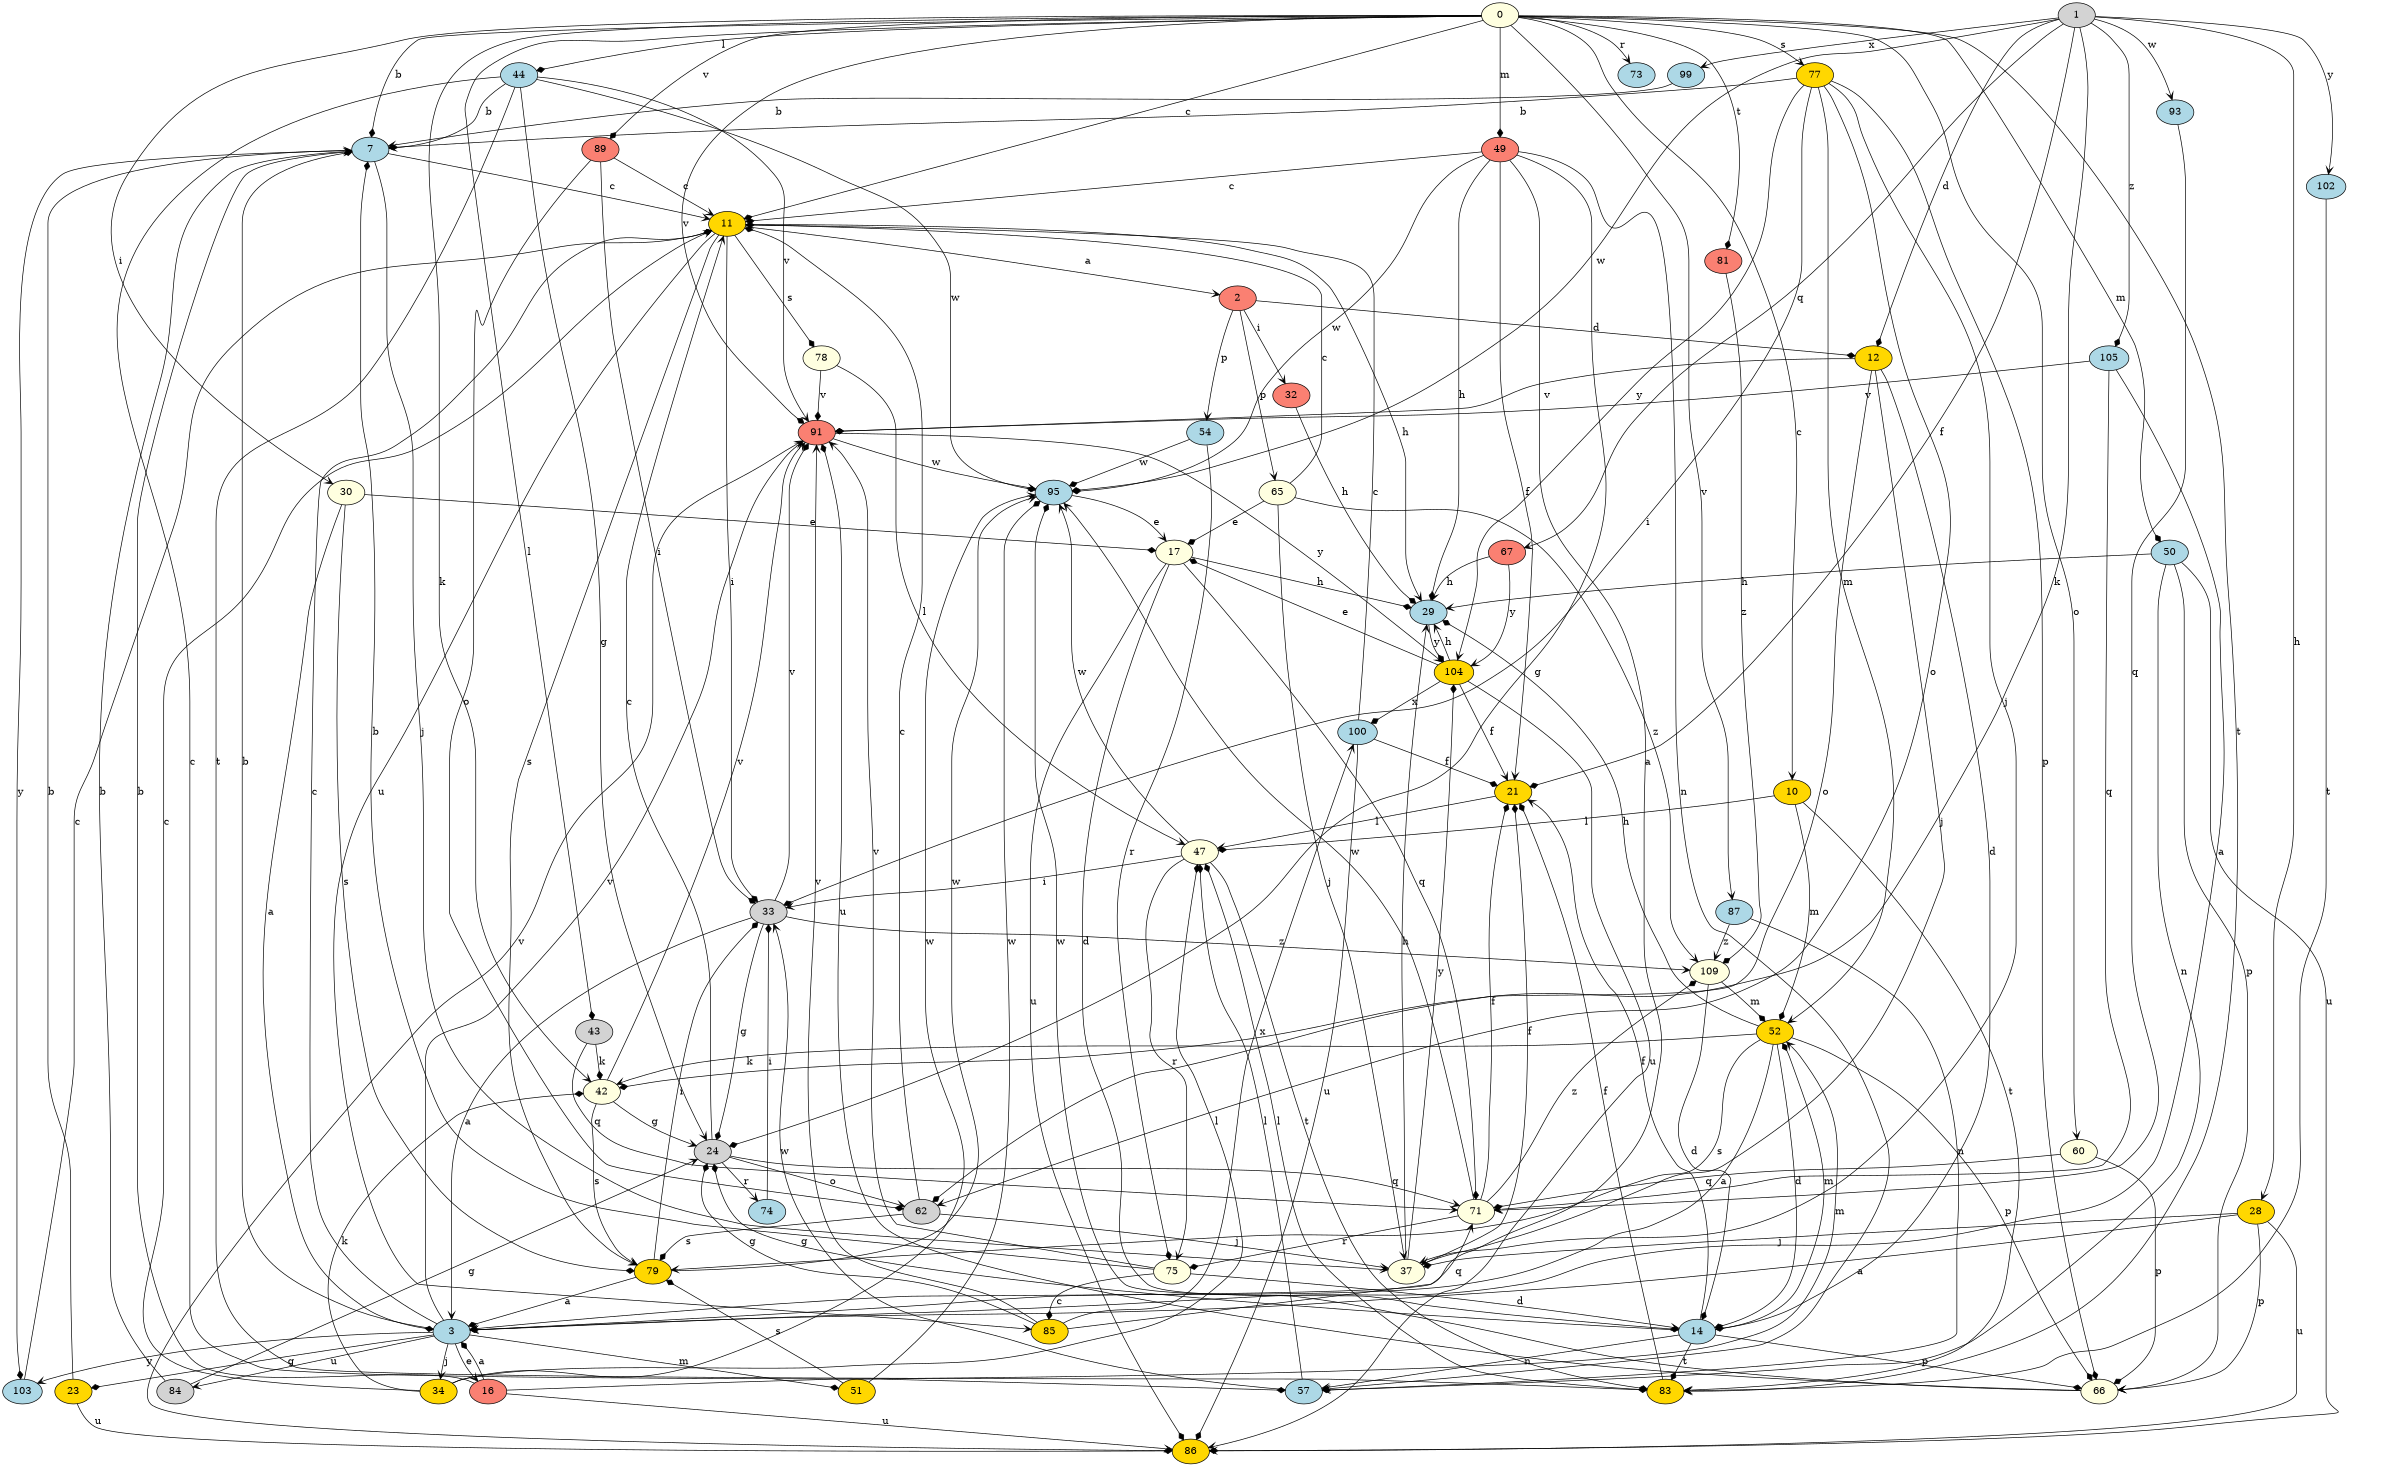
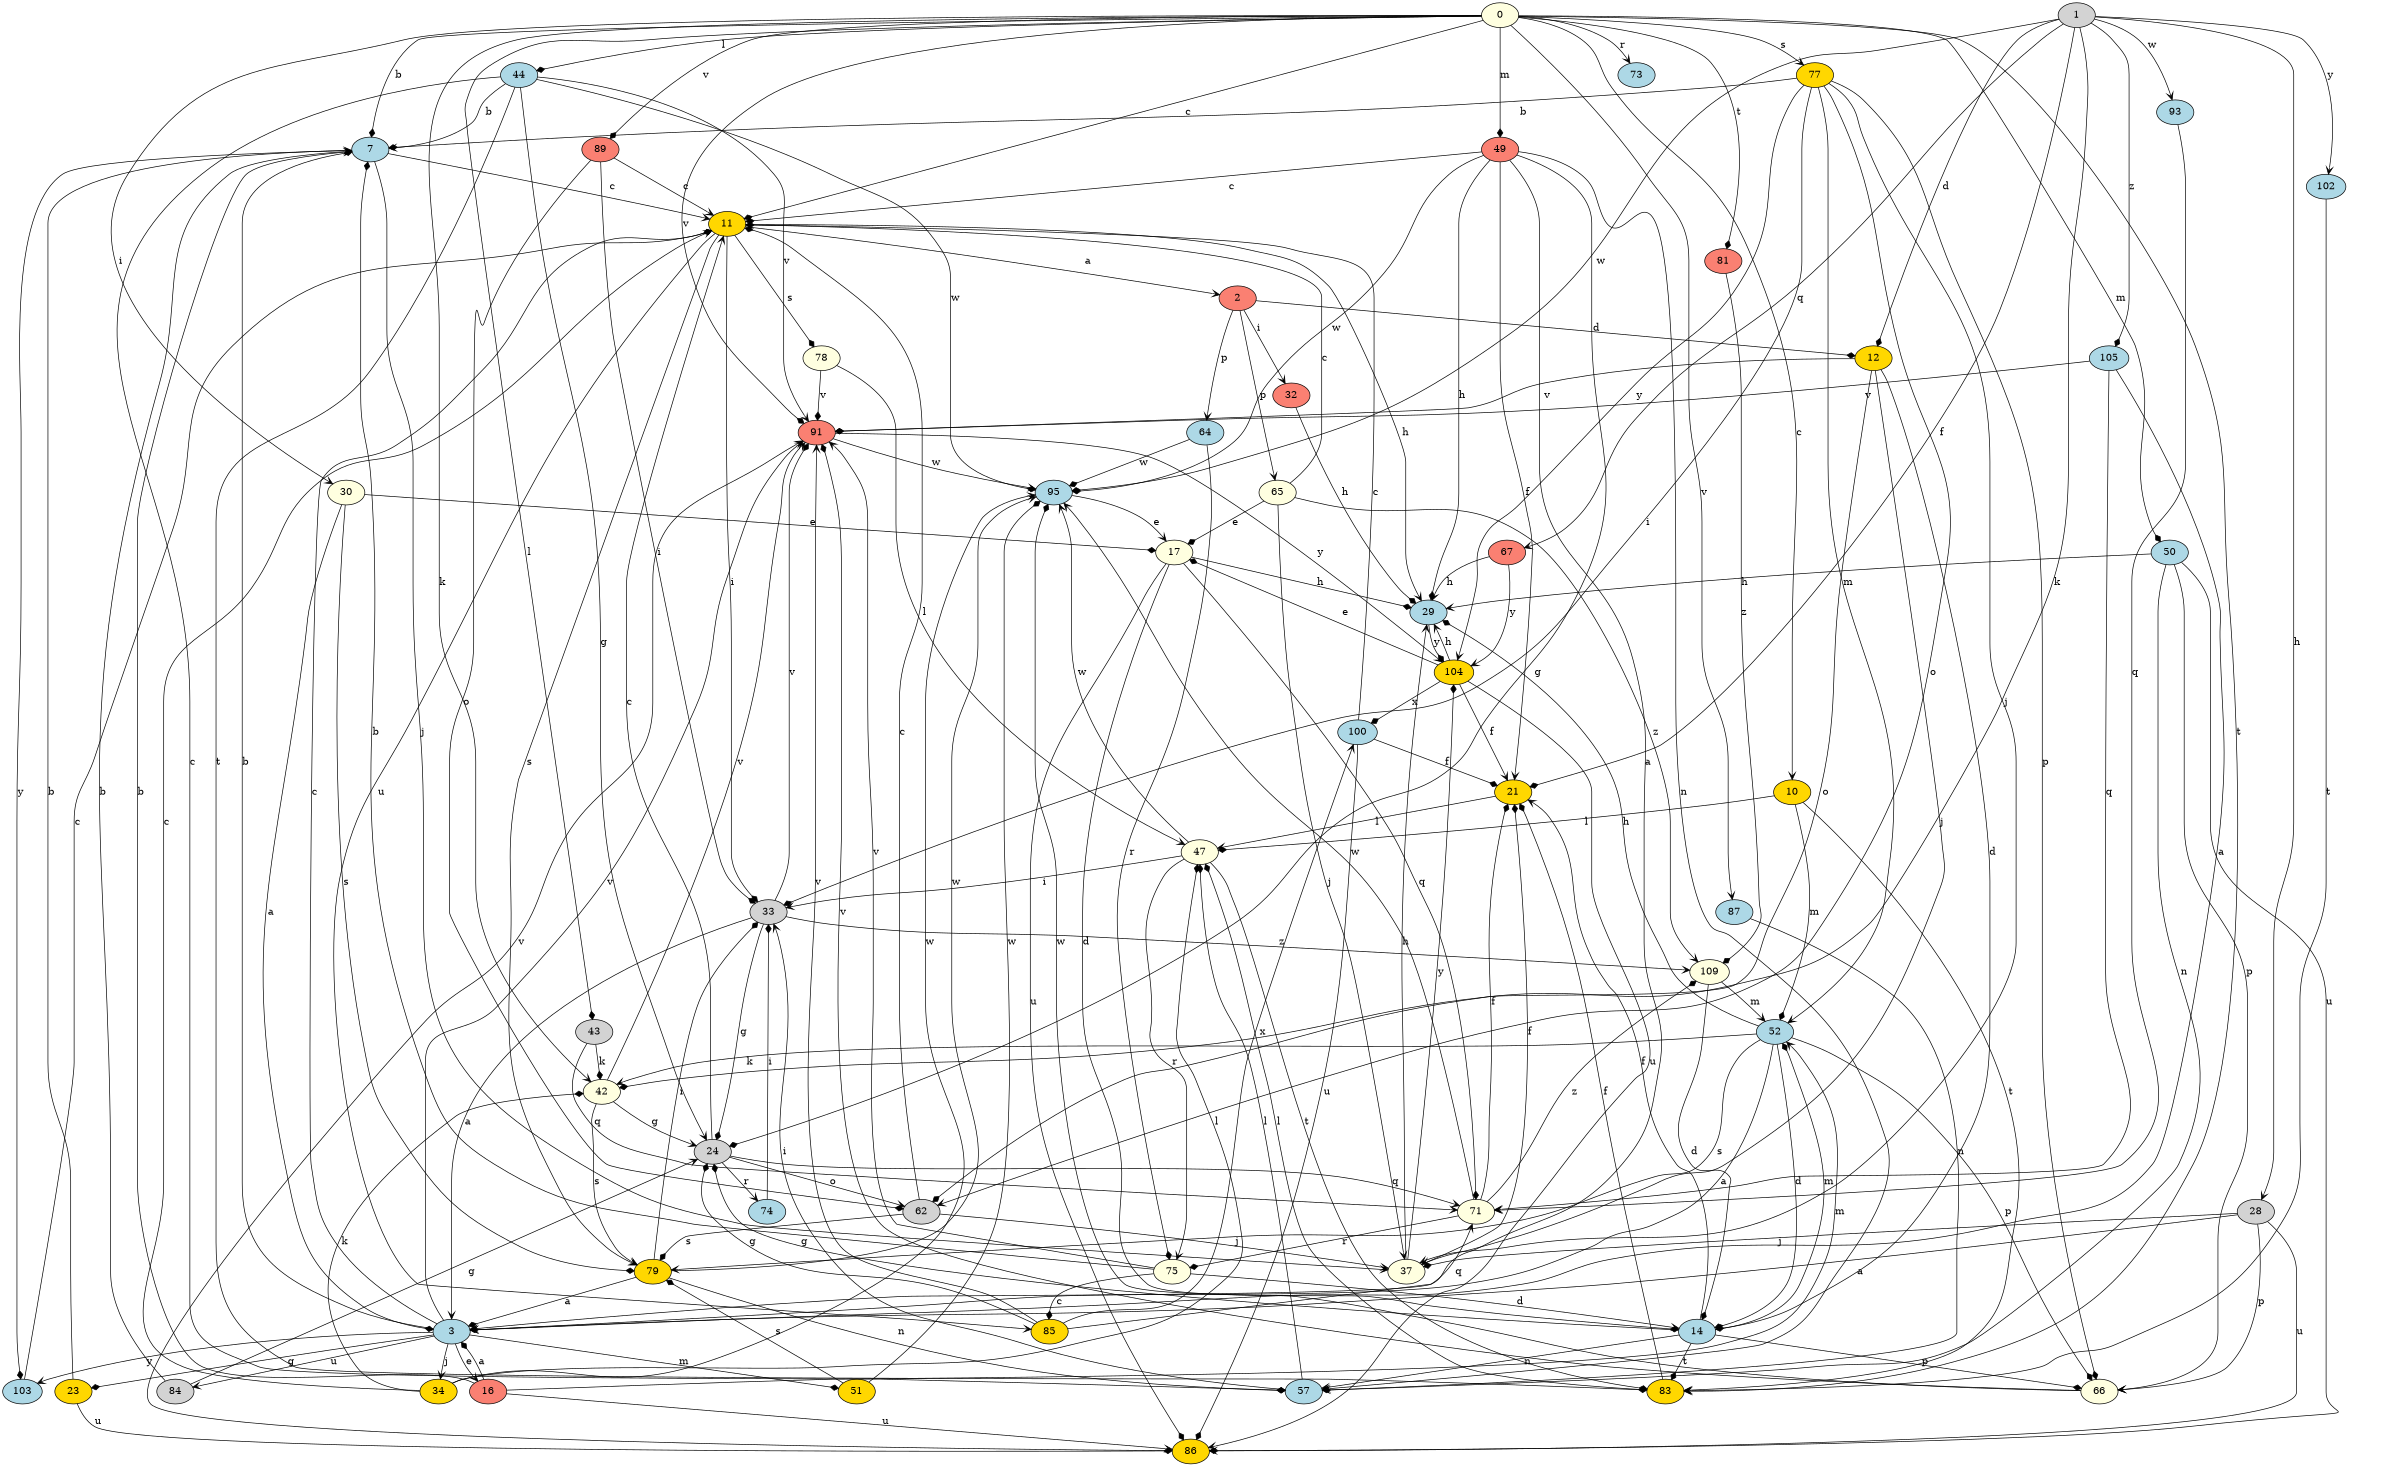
node "99": removed
node "54": label "54" -> "64"
edge "66" -> "91": label "u" -> "v"
edge "87" -> "109": removed, label "z"
edge "109" -> "52": arrowhead diamond -> vee
node "52": fillcolor gold -> lightblue
edge "57" -> "33": label "w" -> "i"
node "60": removed
node "28": fillcolor gold -> lightgrey
edge "79" -> "57": added, label "n"
